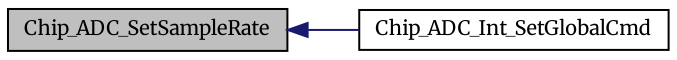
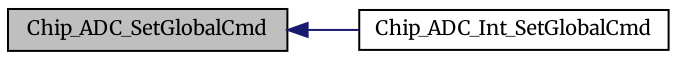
node "Chip_ADC_SetSampleRate": label "Chip_ADC_SetSampleRate" -> "Chip_ADC_SetGlobalCmd"
